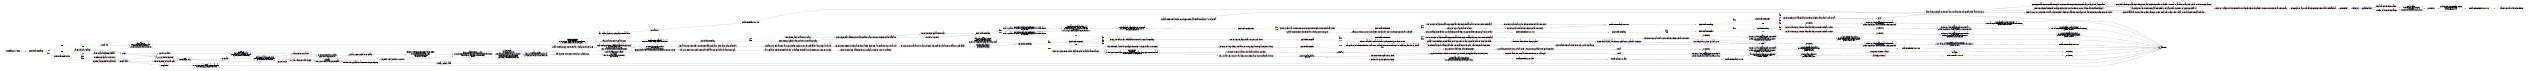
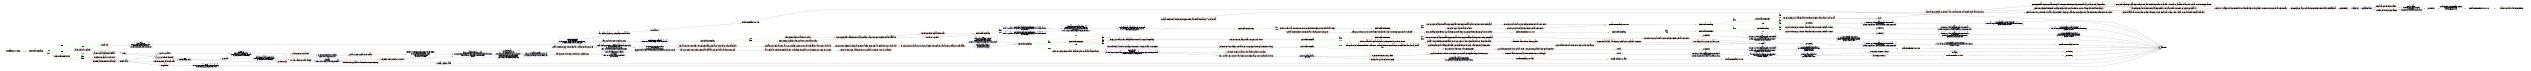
node "Check boolean LettieRats1": label "Check boolean LettieRats1" -> "Chwile boolean LettieRats1"
node "¡¿Ay, sí?! Powiedz mi": removed
node "To jeszcze nie koniec mogłaś rozmowy, Lettie.": label "To jeszcze nie koniec mogłaś rozmowy, Lettie." -> "To jeszcze nie koniec tej rozmowy, Lettie."
node "Boolean LettieReal is now true.": label "Boolean LettieReal is now true." -> "Boolean LettieReal is now samo."
